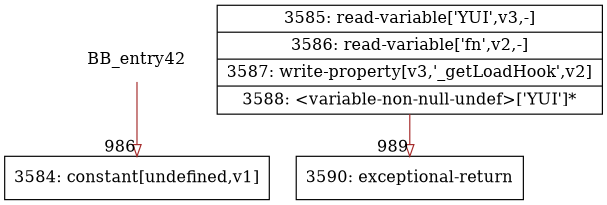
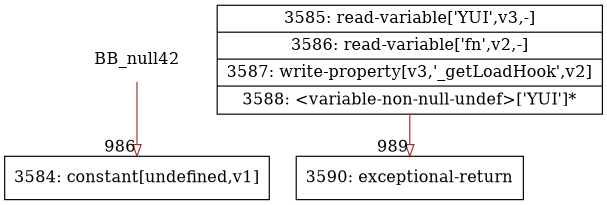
node "BB_entry42": label "BB_entry42" -> "BB_null42"
